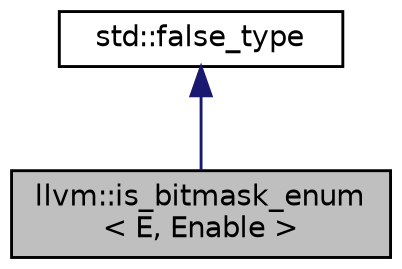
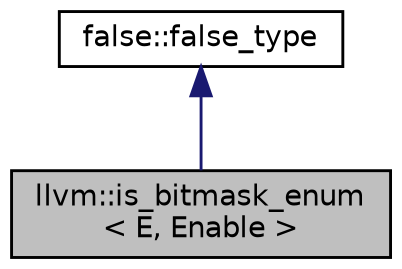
node "std::false_type": label "std::false_type" -> "false::false_type"
